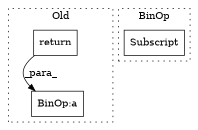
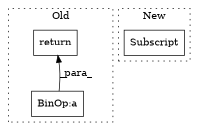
cluster "BinOp": label "BinOp" -> "New"
edge "return" -> "BinOp:a": reversed
